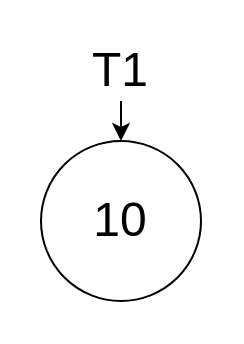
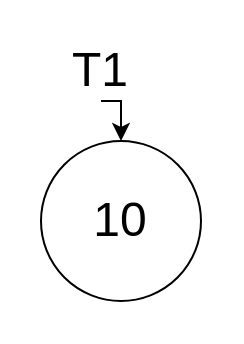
node "T1": moved (121, 71) -> (101, 71)
